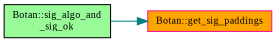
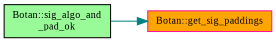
node "Botan::sig_algo_and _sig_ok": label "Botan::sig_algo_and _sig_ok" -> "Botan::sig_algo_and _pad_ok"
